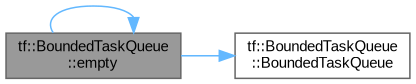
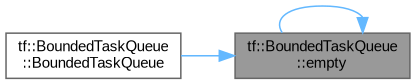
edge "tf::BoundedTaskQueue ::empty" -> "tf::BoundedTaskQueue ::BoundedTaskQueue": reversed
